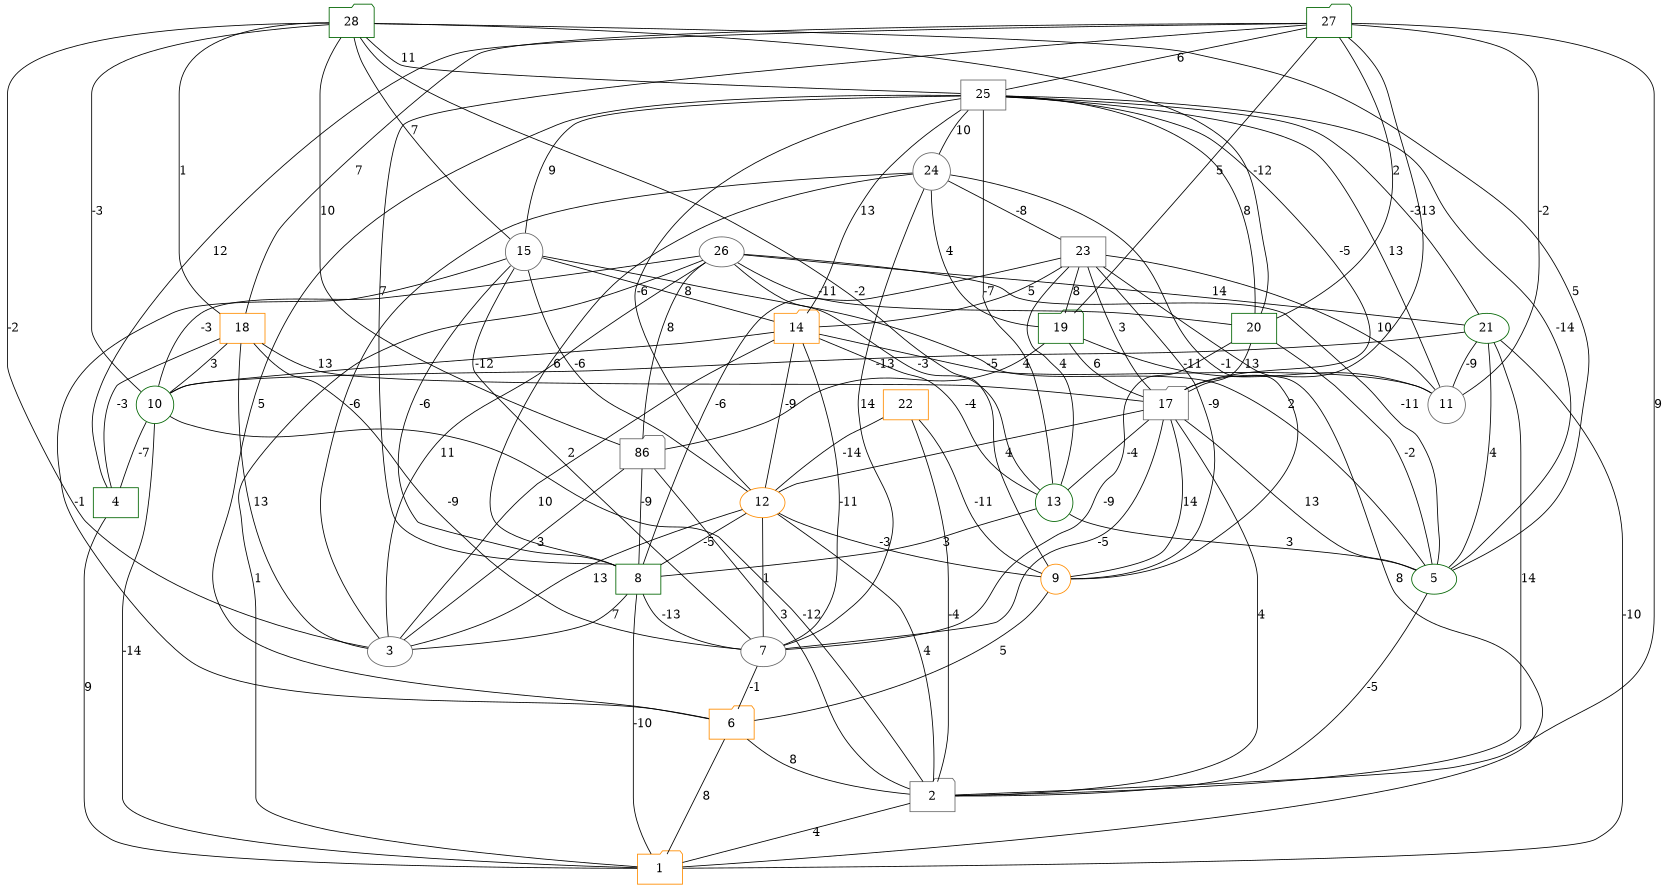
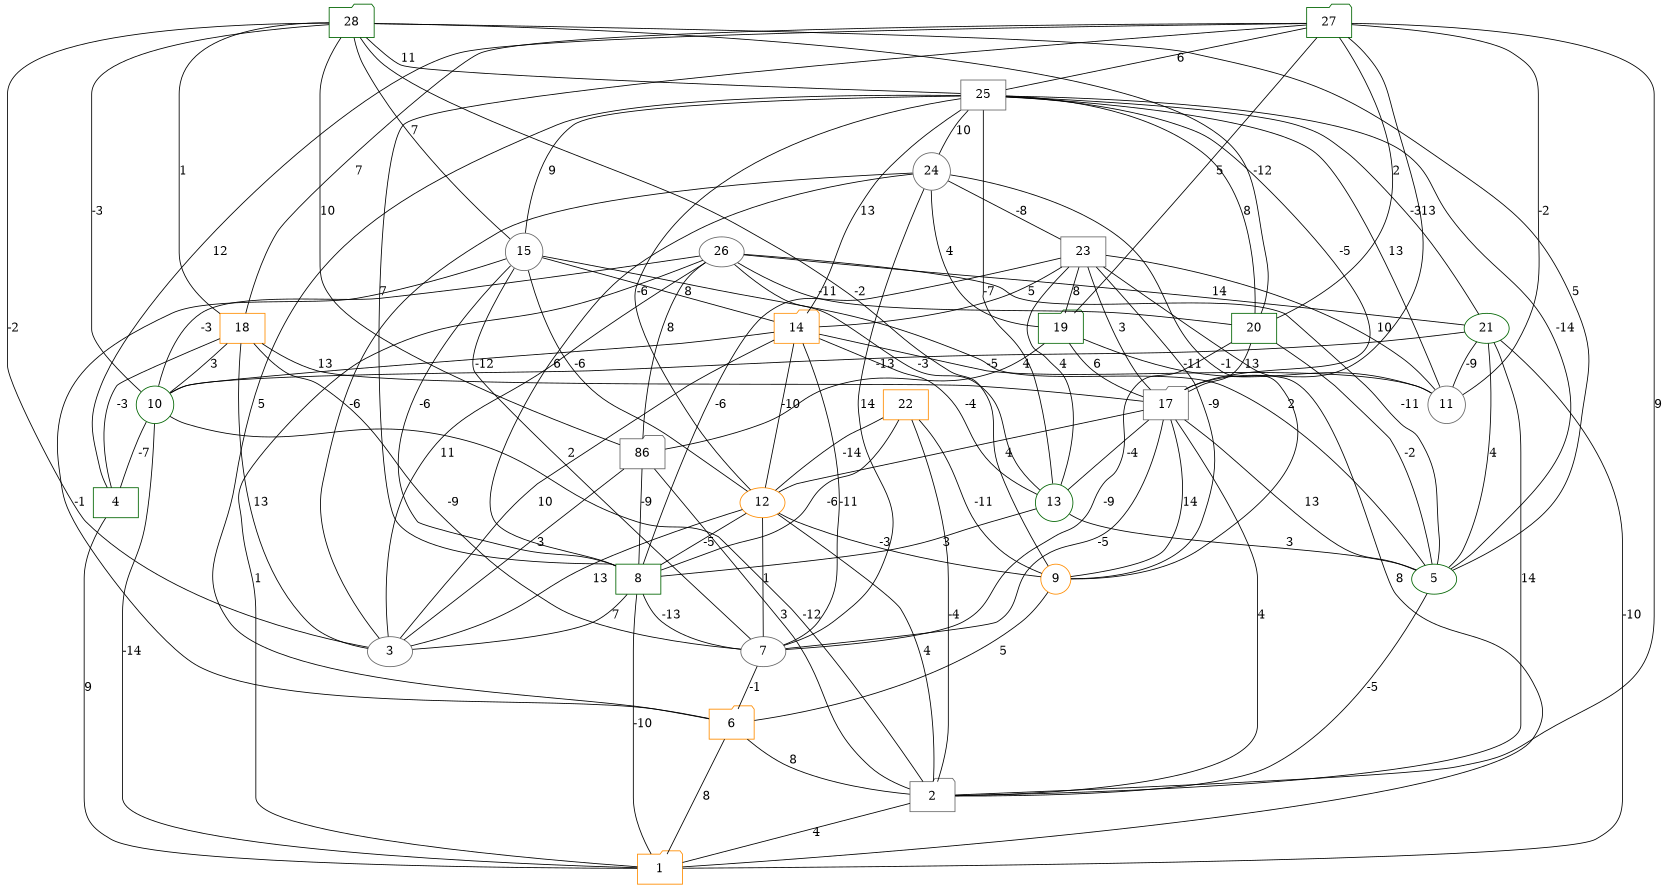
edge "14" -- "12": label "-9" -> "-10"
edge "22" -- "8": added, label "-6"
